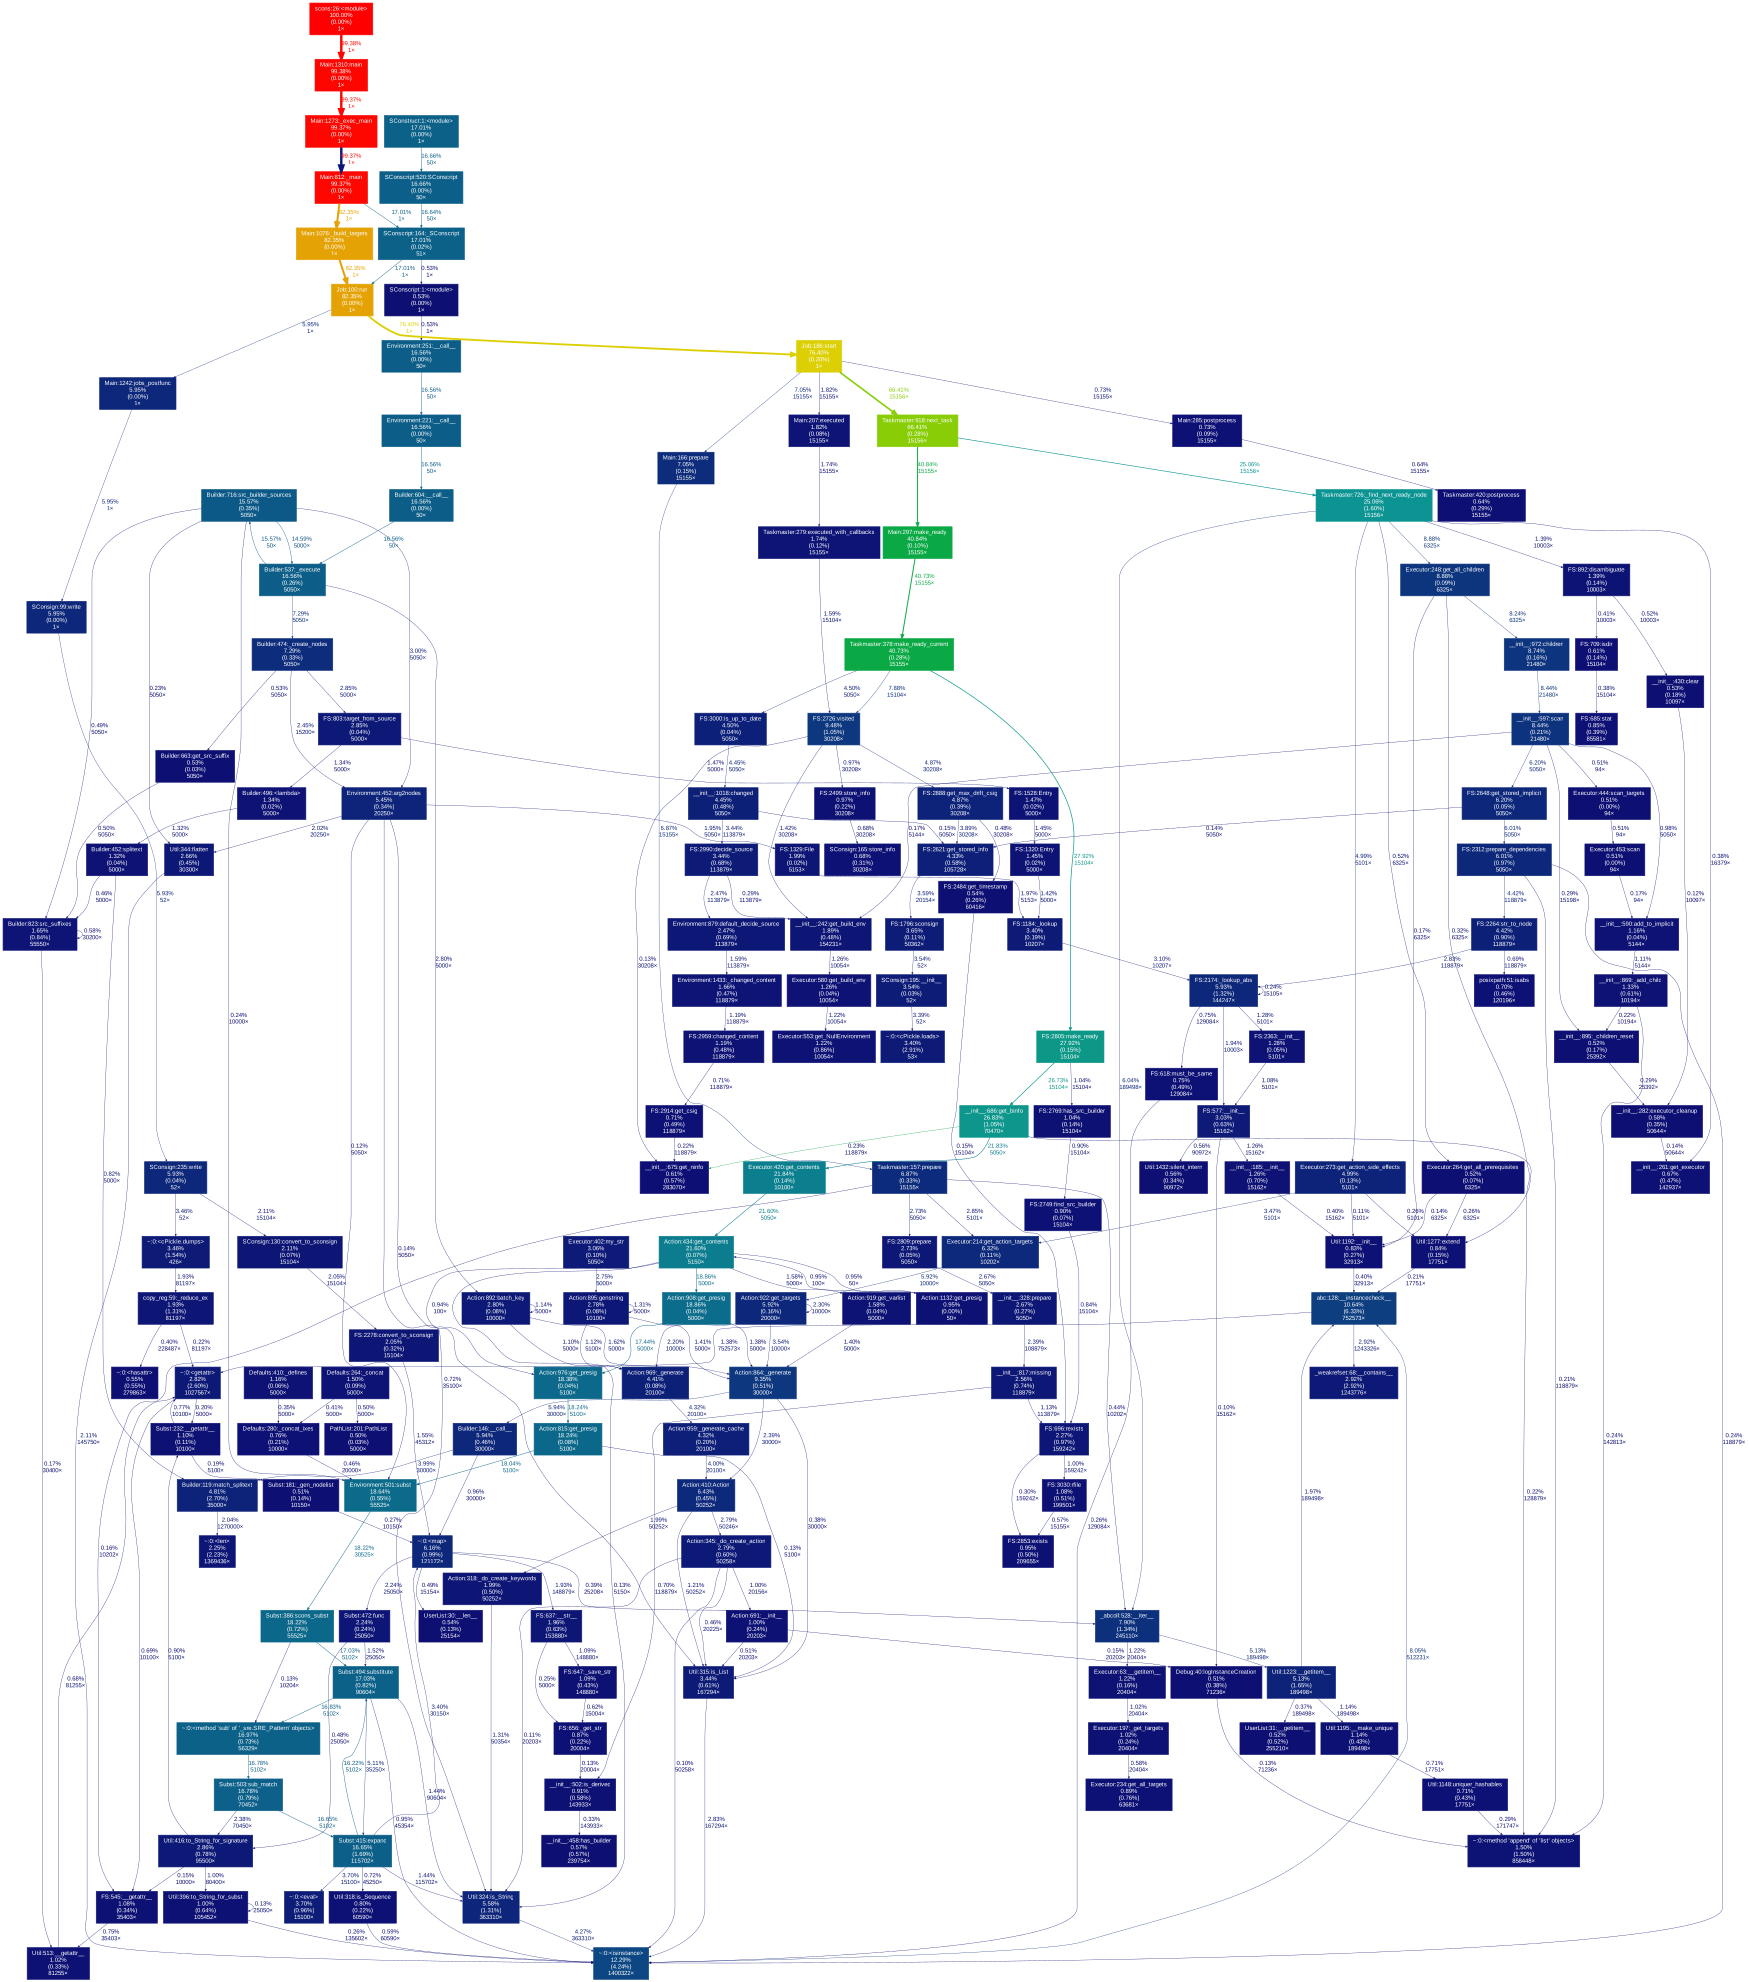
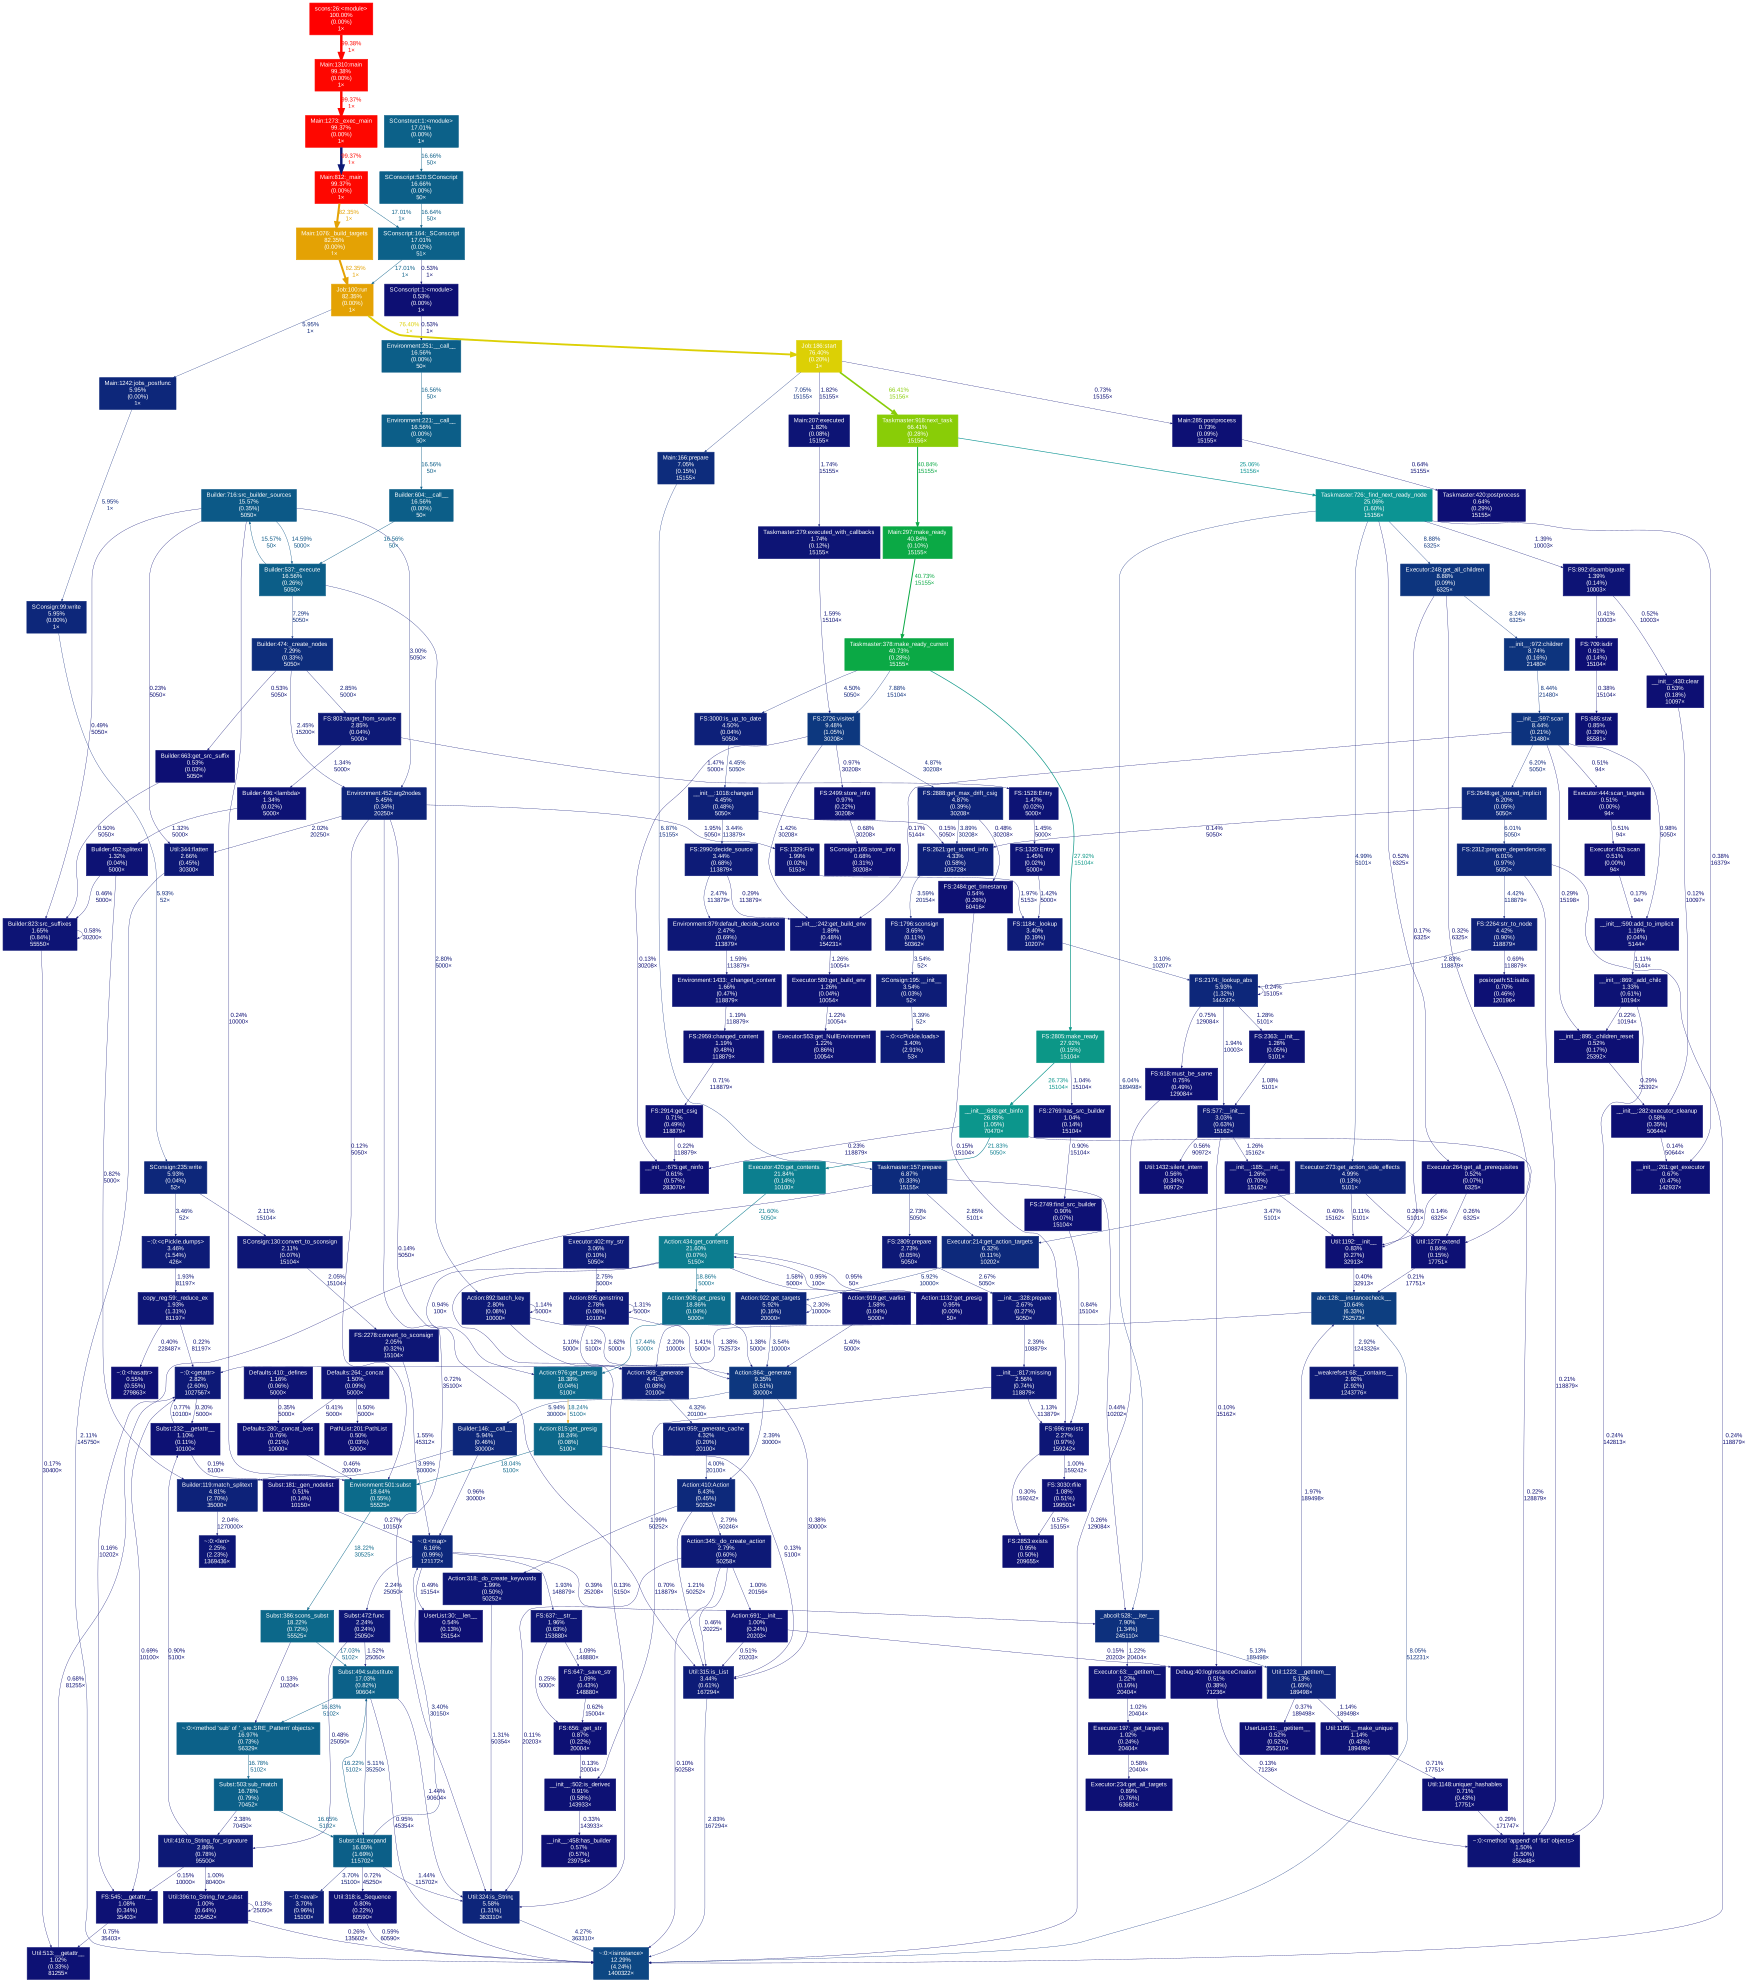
edge "__init__:686:get_binfo 26.83% (1.05%) 70470×" -> "__init__:675:get_ninfo 0.61% (0.57%) 283070×": color #0ba945 -> #0d0e73
edge "Action:976:get_presig 18.38% (0.04%) 5100×" -> "Action:815:get_presig 18.24% (0.08%) 5100×": color #0c688a -> #e4a204
node "Subst:415:expand 16.65% (1.69%) 115702×": label "Subst:415:expand 16.65% (1.69%) 115702×" -> "Subst:411:expand 16.65% (1.69%) 115702×"
